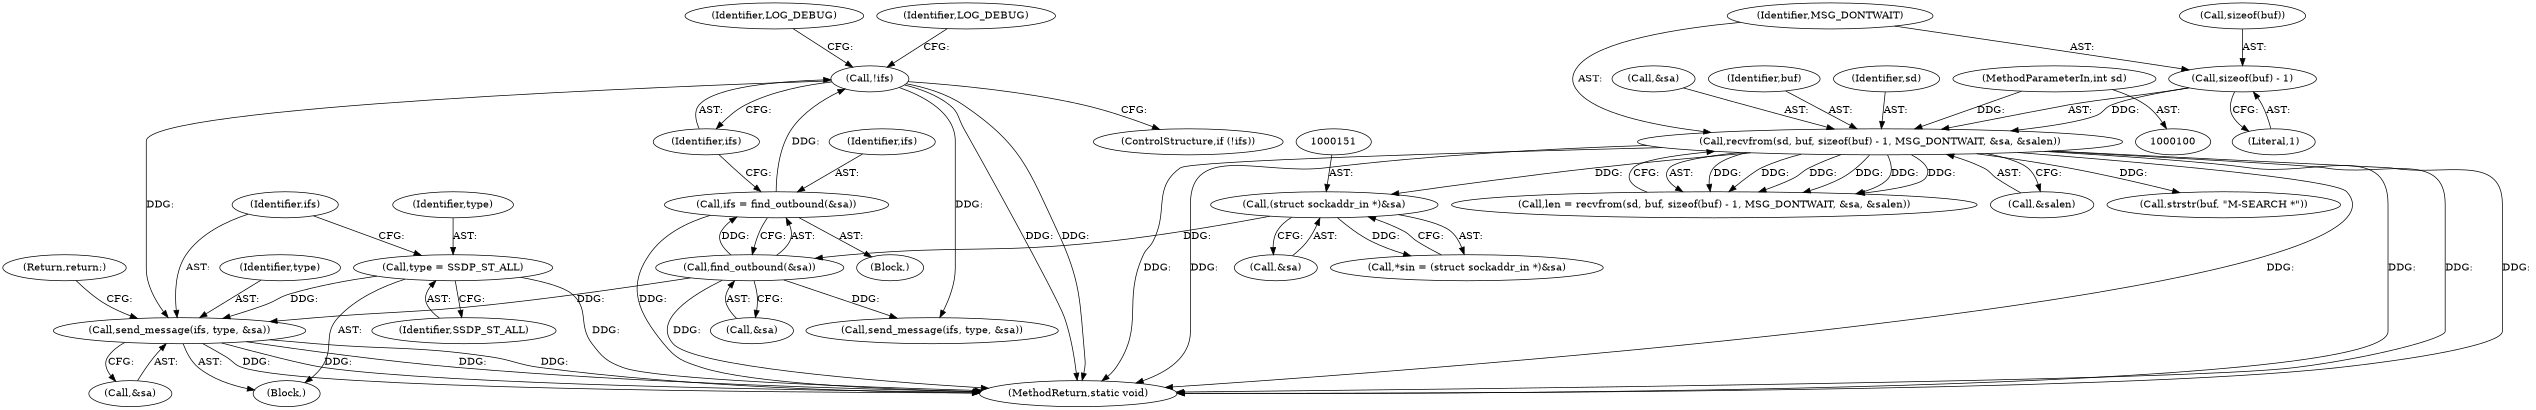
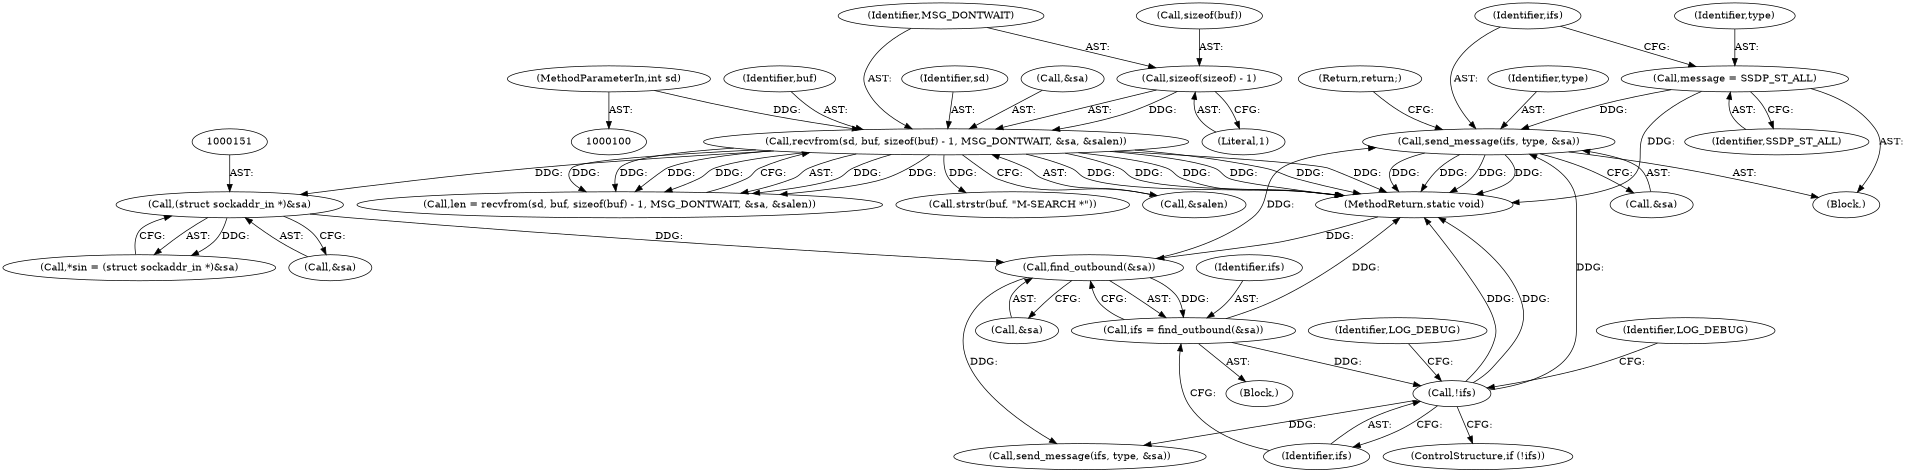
node "(Call,sizeof(buf) - 1)": label "(Call,sizeof(buf) - 1)" -> "(Call,sizeof(sizeof) - 1)"
node "(Call,type = SSDP_ST_ALL)": label "(Call,type = SSDP_ST_ALL)" -> "(Call,message = SSDP_ST_ALL)"
edge "(Call,find_outbound(&sa))" -> "(MethodReturn,static void)": reversed
